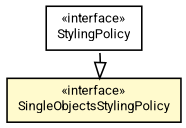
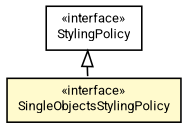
edge "StylingPolicy" -> "SingleObjectsStylingPolicy": reversed
